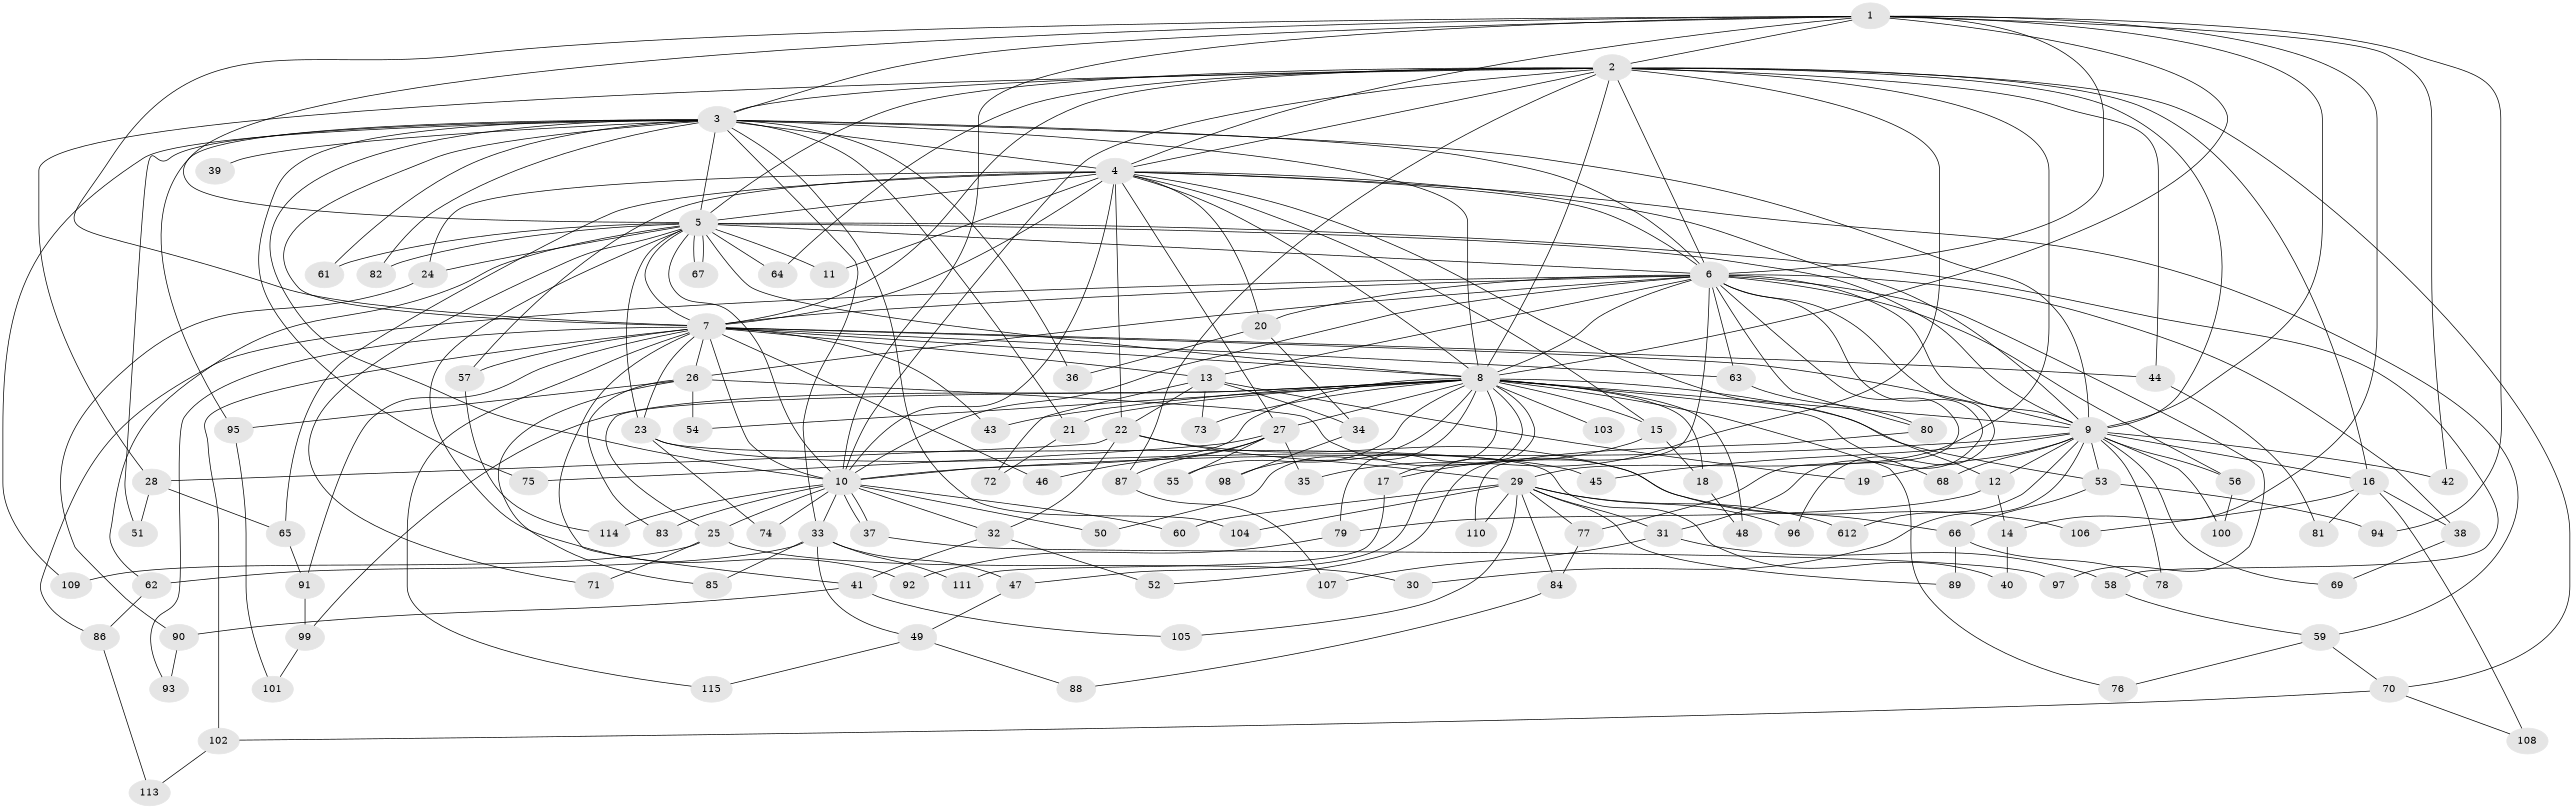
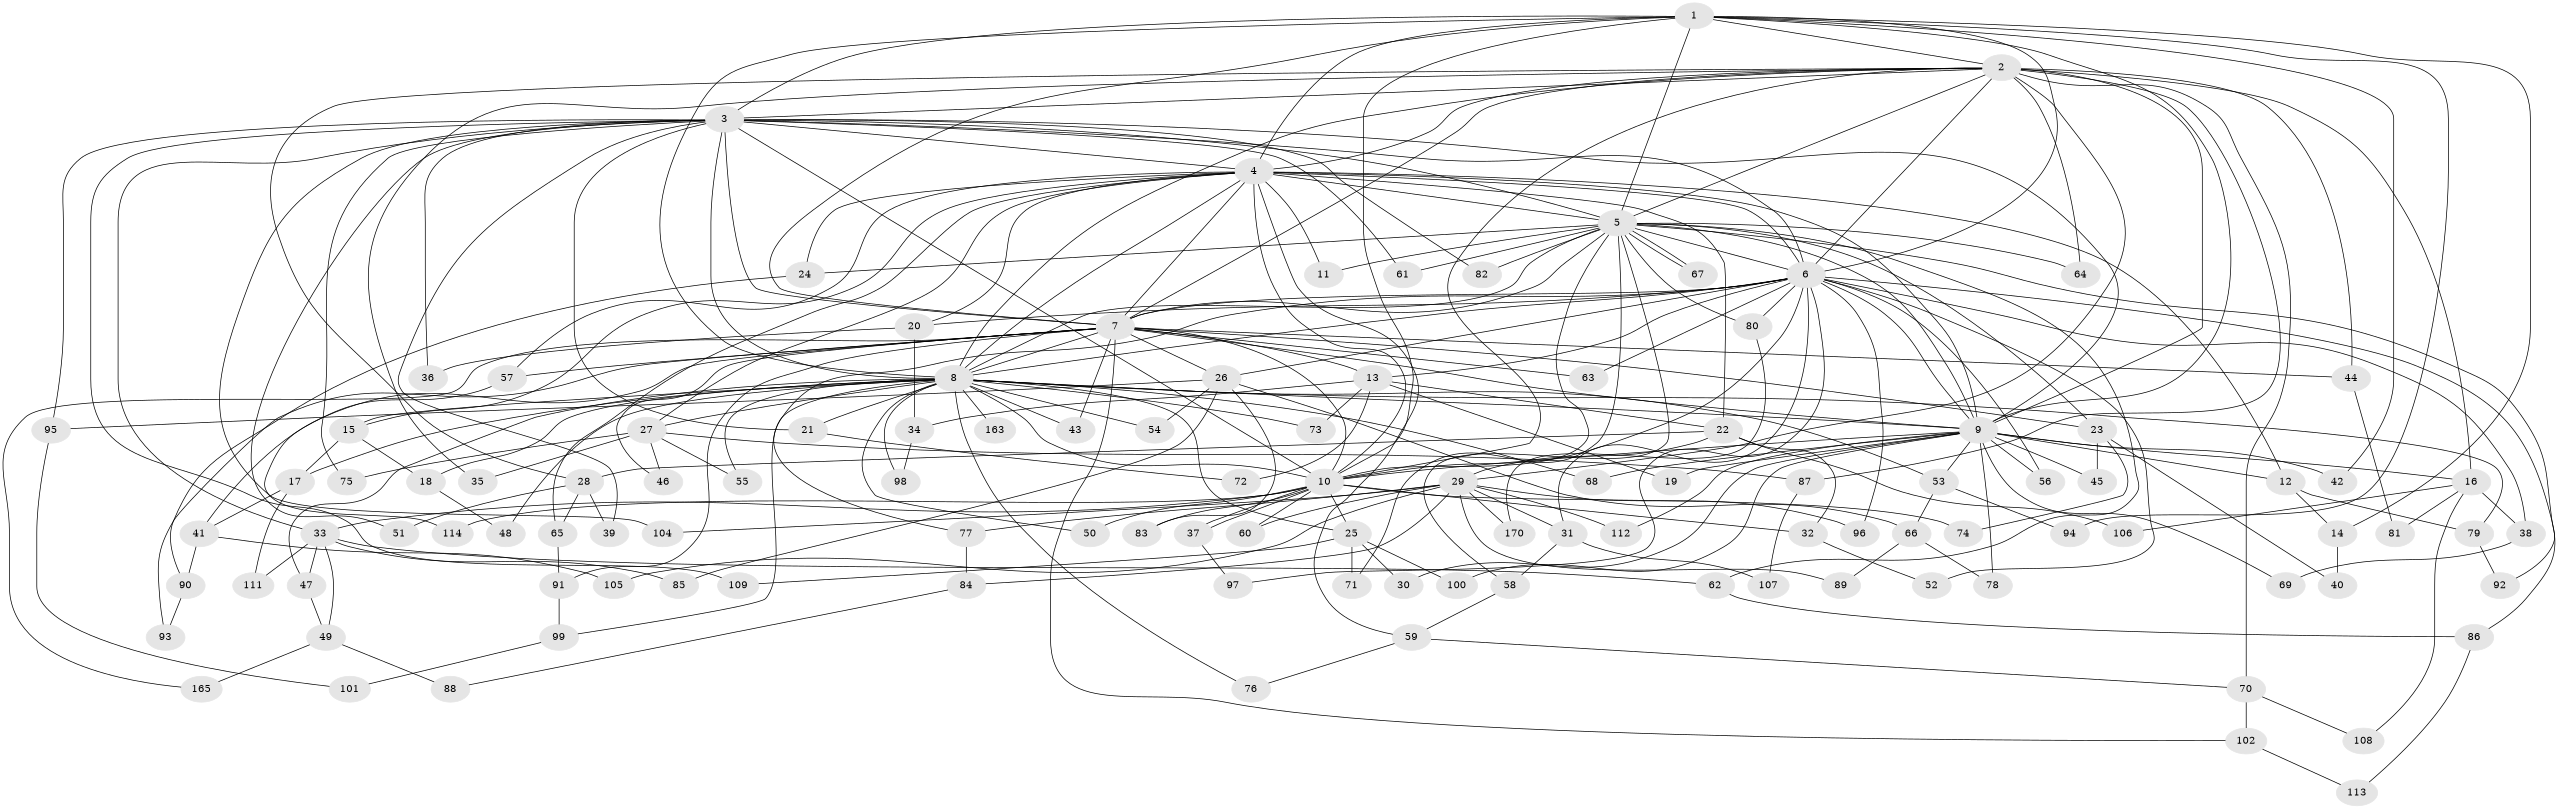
edge "63" -- "80": now "5" -- "80"
node "103": label "103" -> "163"
edge "56" -- "100": now "25" -- "100"
edge "28" -- "39": added
node "110": label "110" -> "170"
node "612": label "612" -> "112"
edge "32" -- "41": now "17" -- "41"
node "115": label "115" -> "165"
